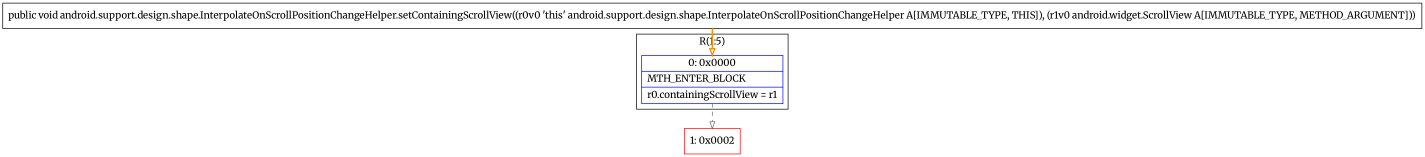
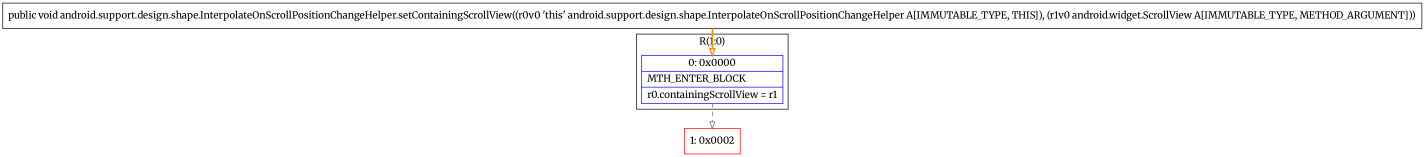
cluster "R(1:5)": label "R(1:5)" -> "R(1:0)"
